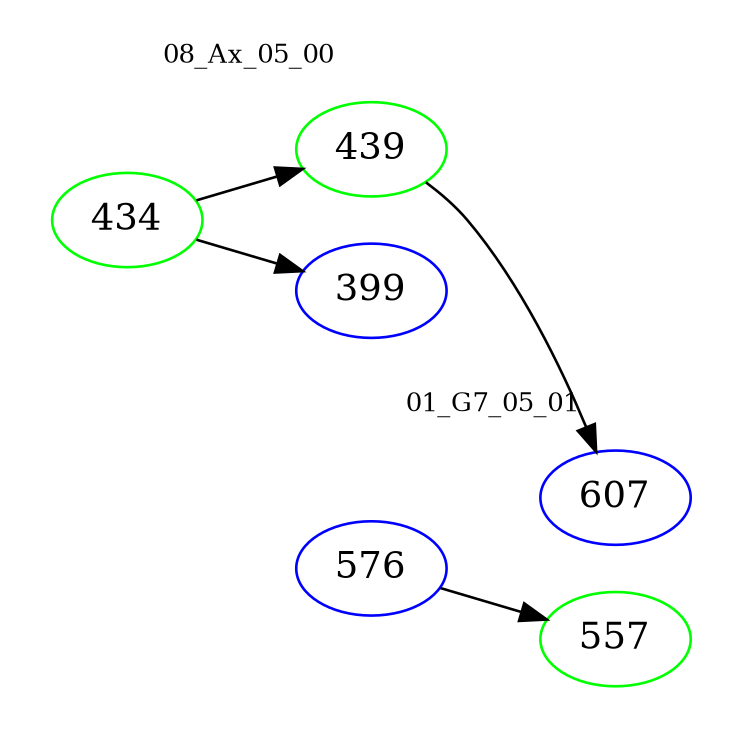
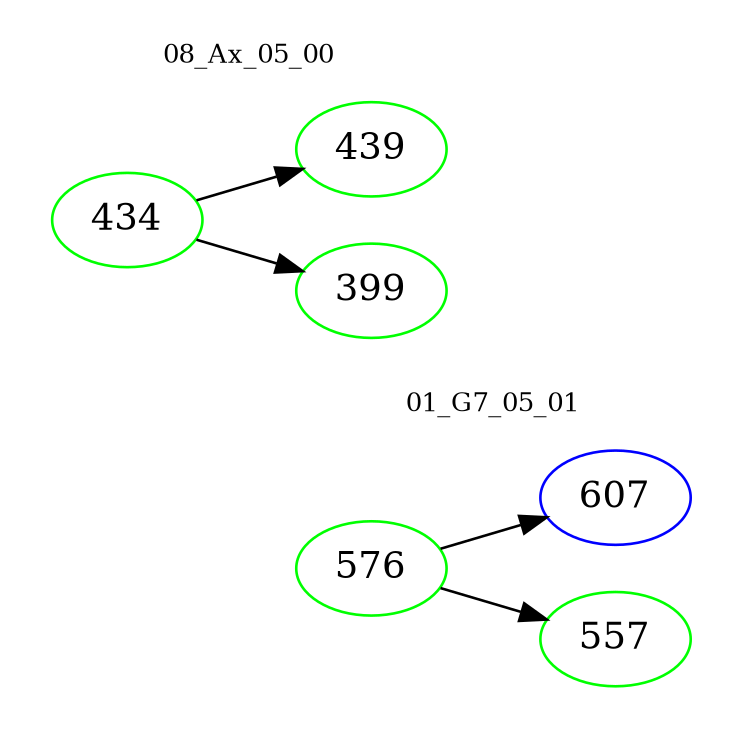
node "399": color blue -> green
edge "439" -> "607": now "576" -> "607"
node "576": color blue -> green
